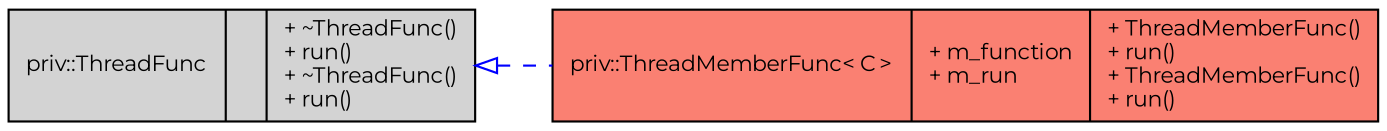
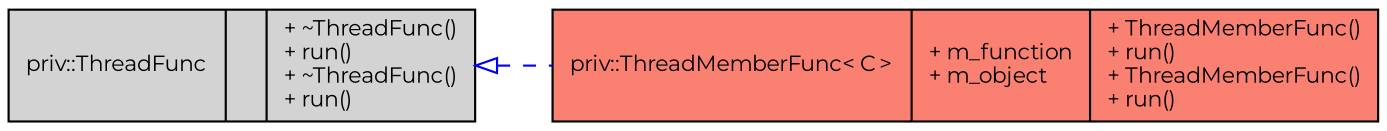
node "priv::ThreadMemberFunc< C >": text "+ m_run" -> "+ m_object"
